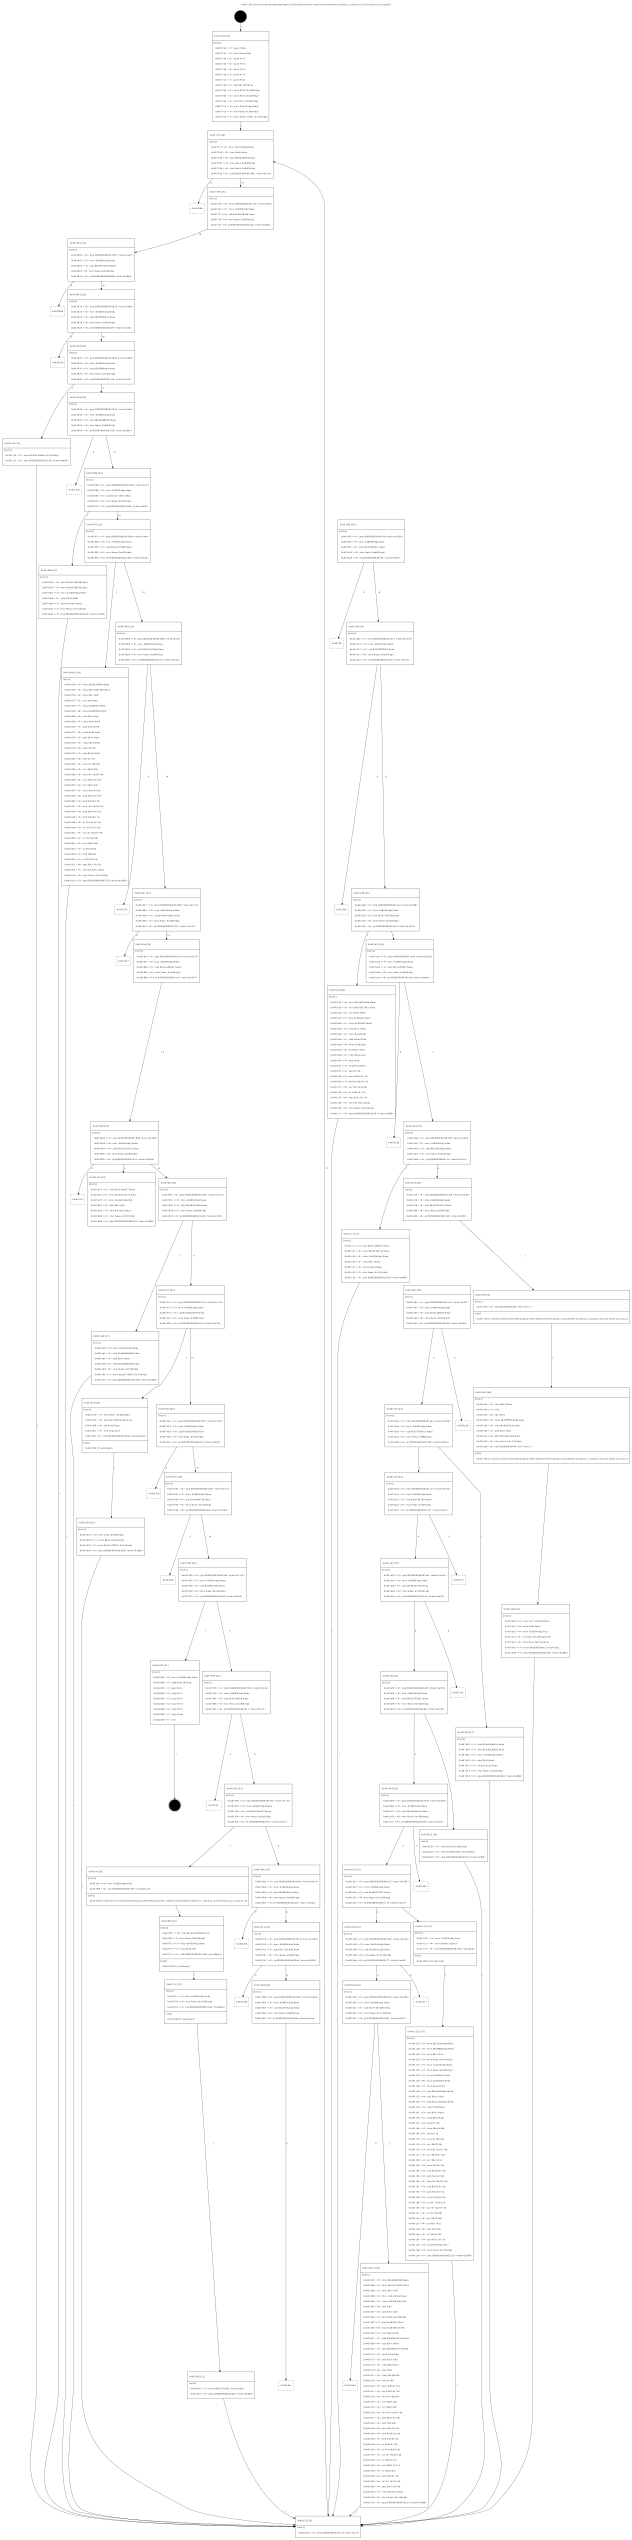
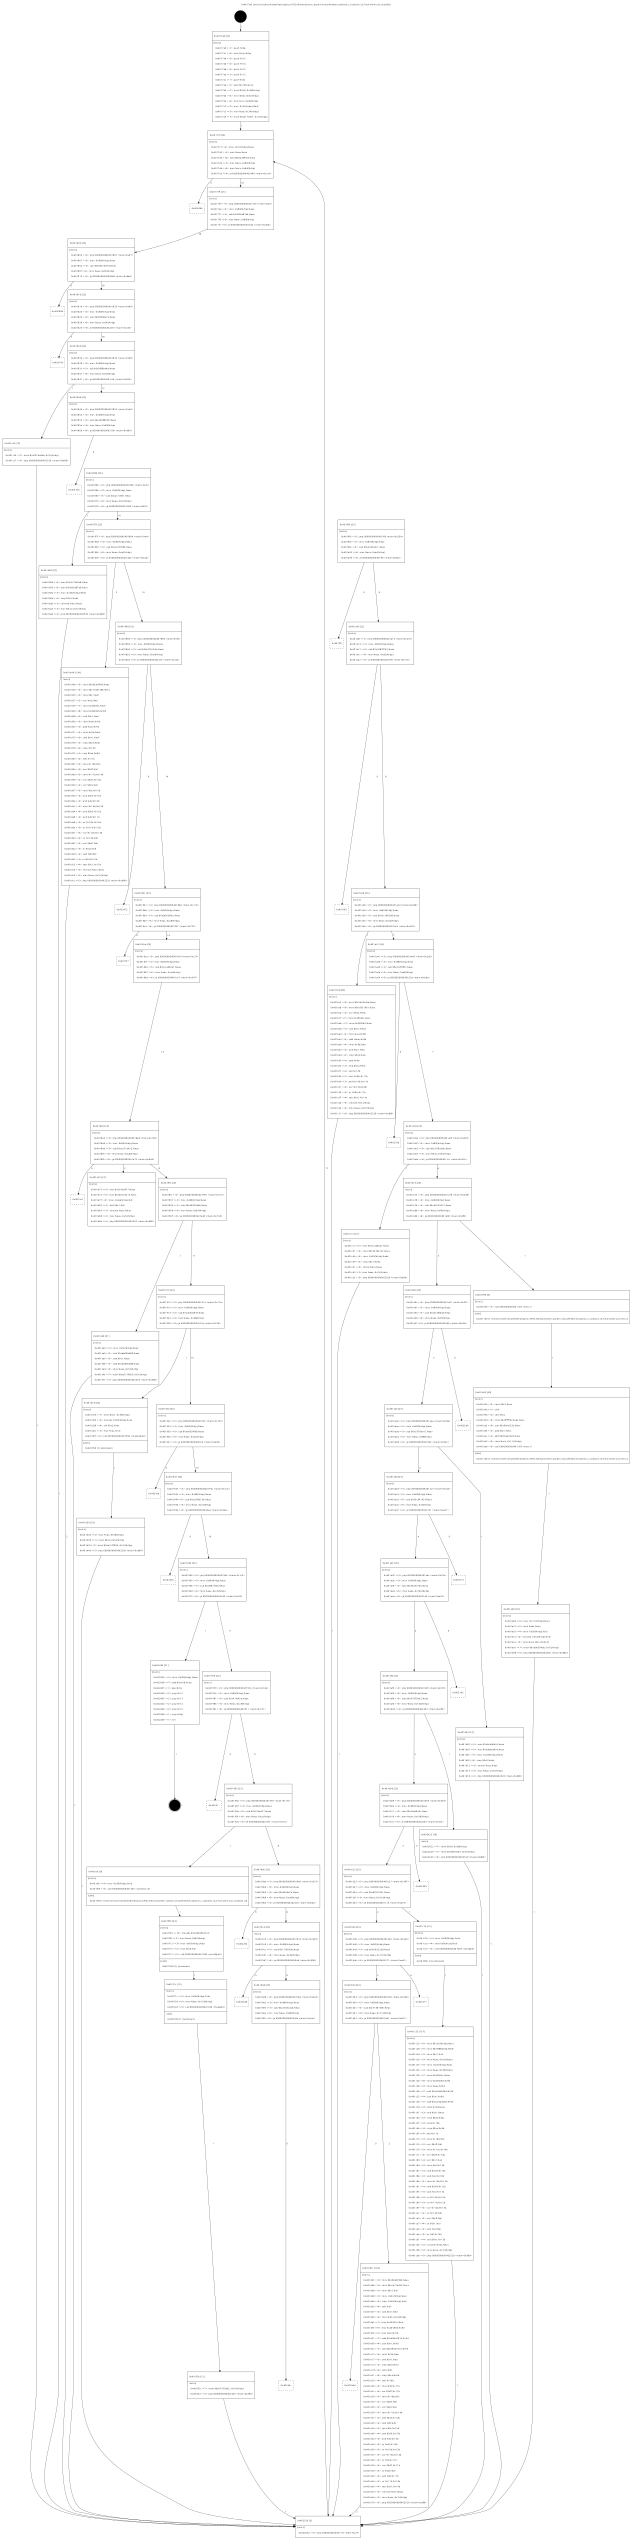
edge "0x40184d [25]" -> "0x401866 [25]": removed, label "17"
edge "0x401a73 [25]" -> "0x401a8c [25]": added, label "5"
